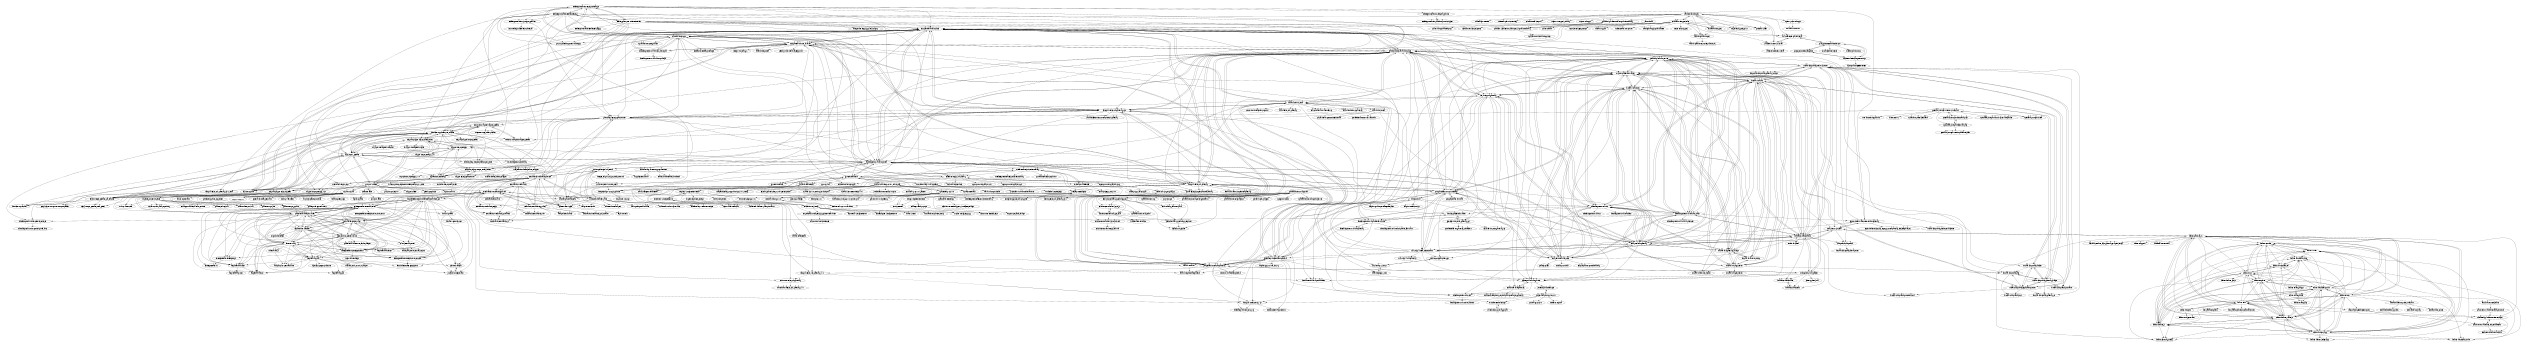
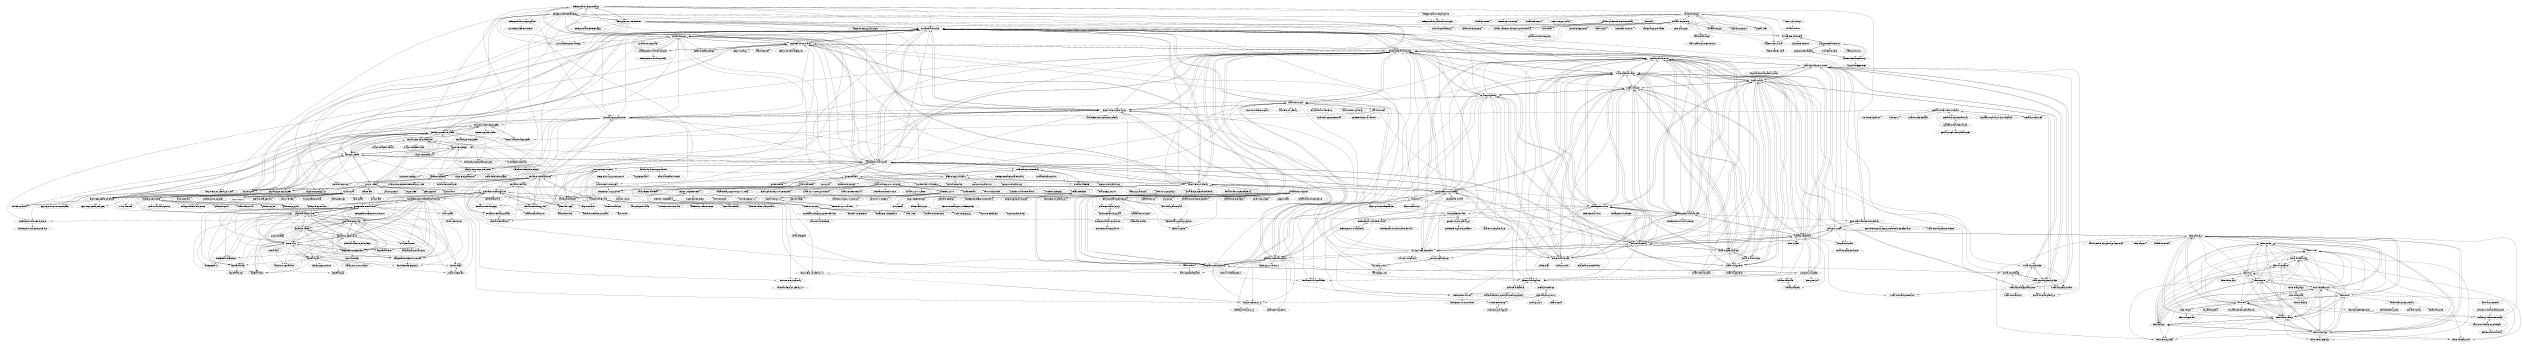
node "1oginov/UbxGps": removed
node "JChristensen/Timezone": added
node "f4exb/picc1101": removed
